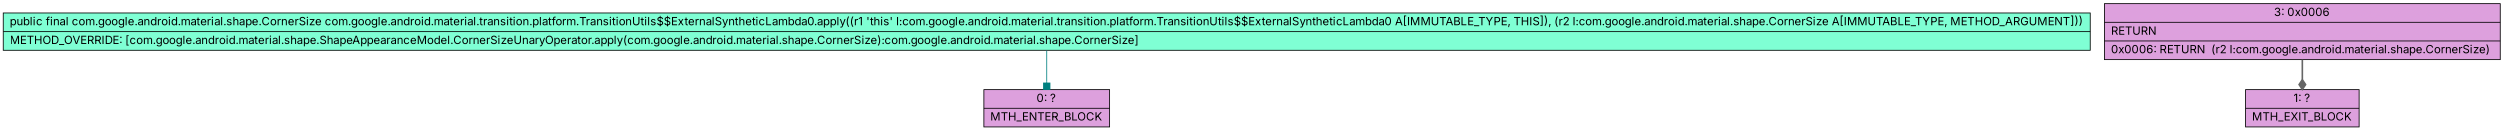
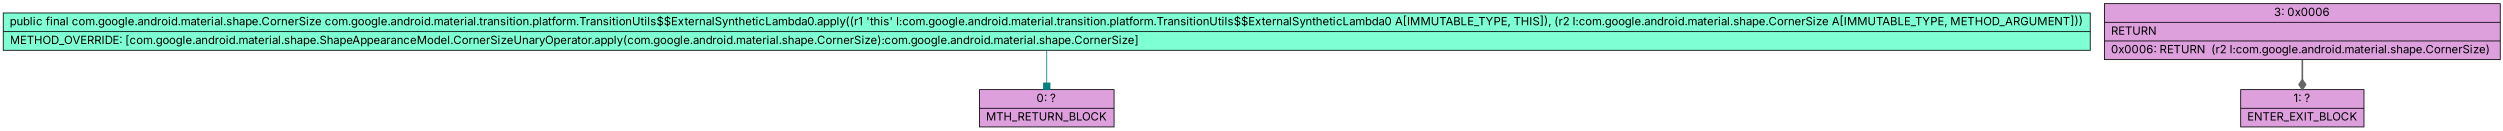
node "0: ?": text "MTH_ENTER_BLOCK" -> "MTH_RETURN_BLOCK"
node "1: ?": text "MTH_EXIT_BLOCK" -> "ENTER_EXIT_BLOCK"
